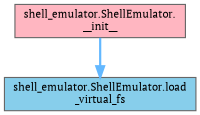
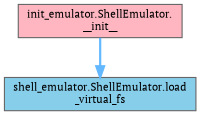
node "shell_emulator.ShellEmulator. __init__": label "shell_emulator.ShellEmulator. __init__" -> "init_emulator.ShellEmulator. __init__"
